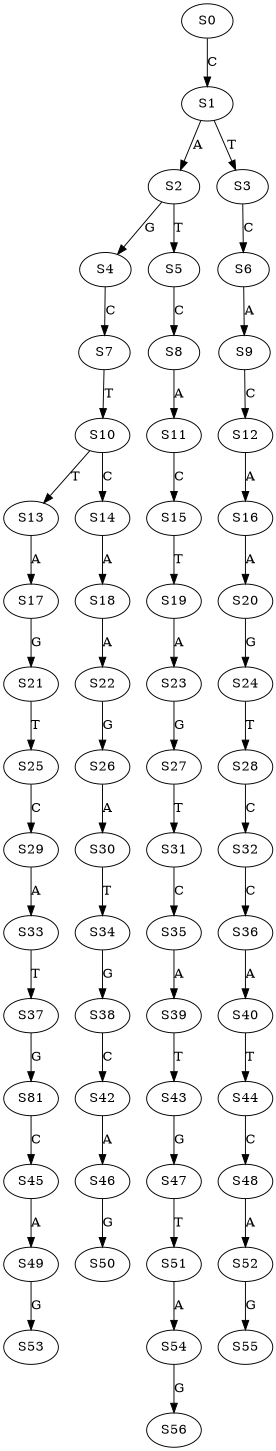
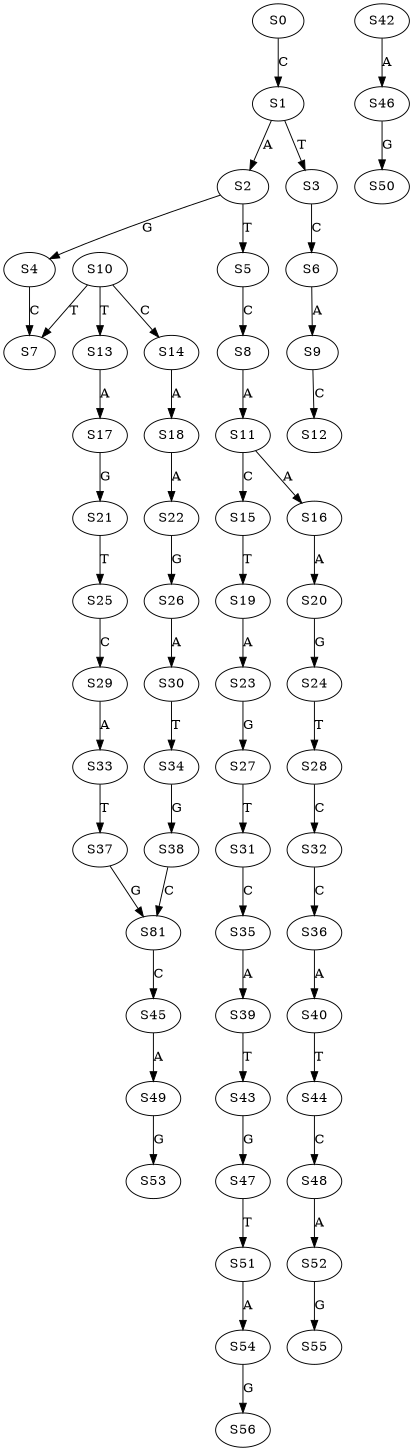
edge "S7" -> "S10": reversed
edge "S12" -> "S16": now "S11" -> "S16"
edge "S38" -> "S42": now "S38" -> "S81"
